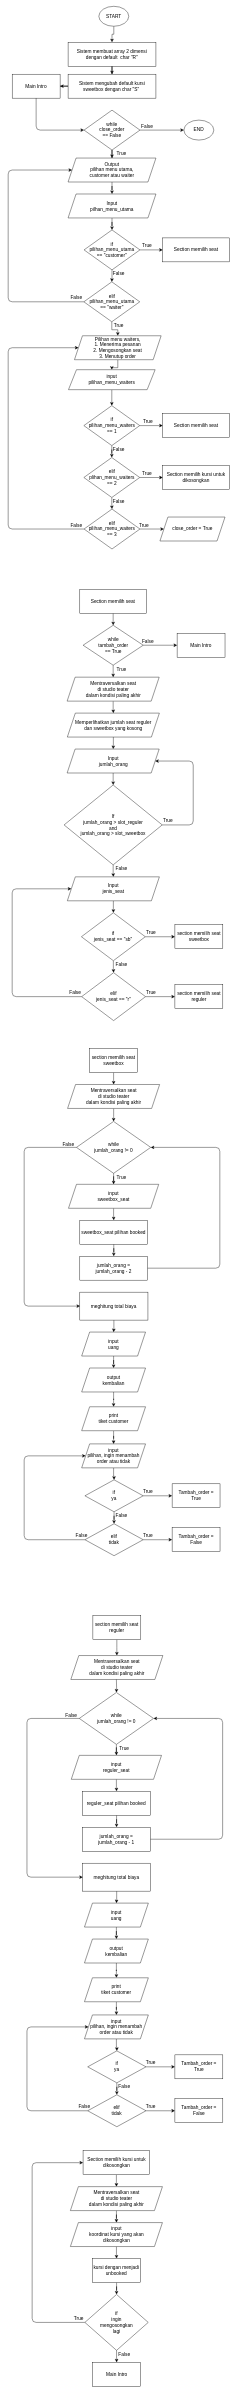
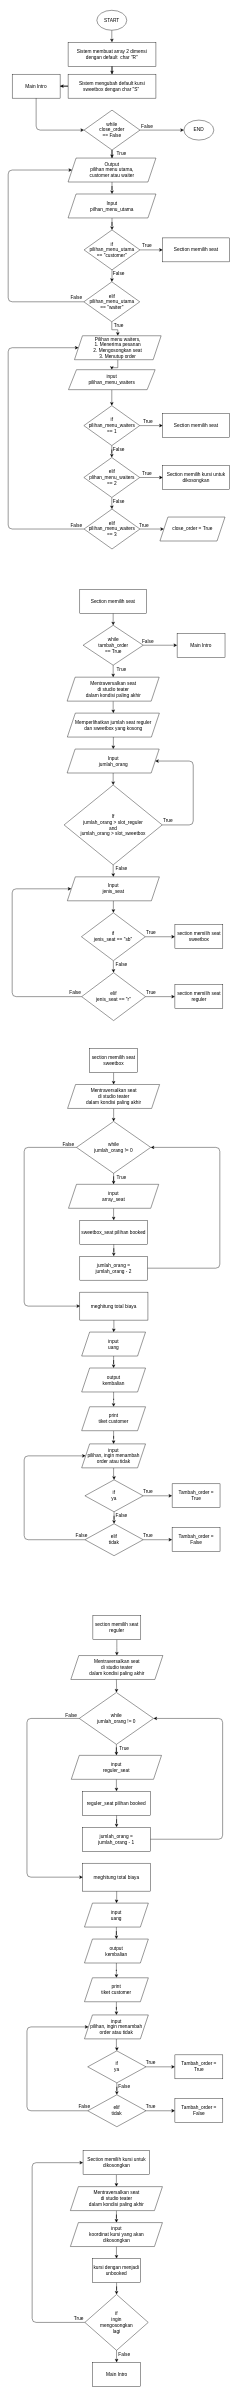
node "START": moved (114, 14) -> (112, 18)
node "input sweetbox_seat": label "input sweetbox_seat" -> "input array_seat"
